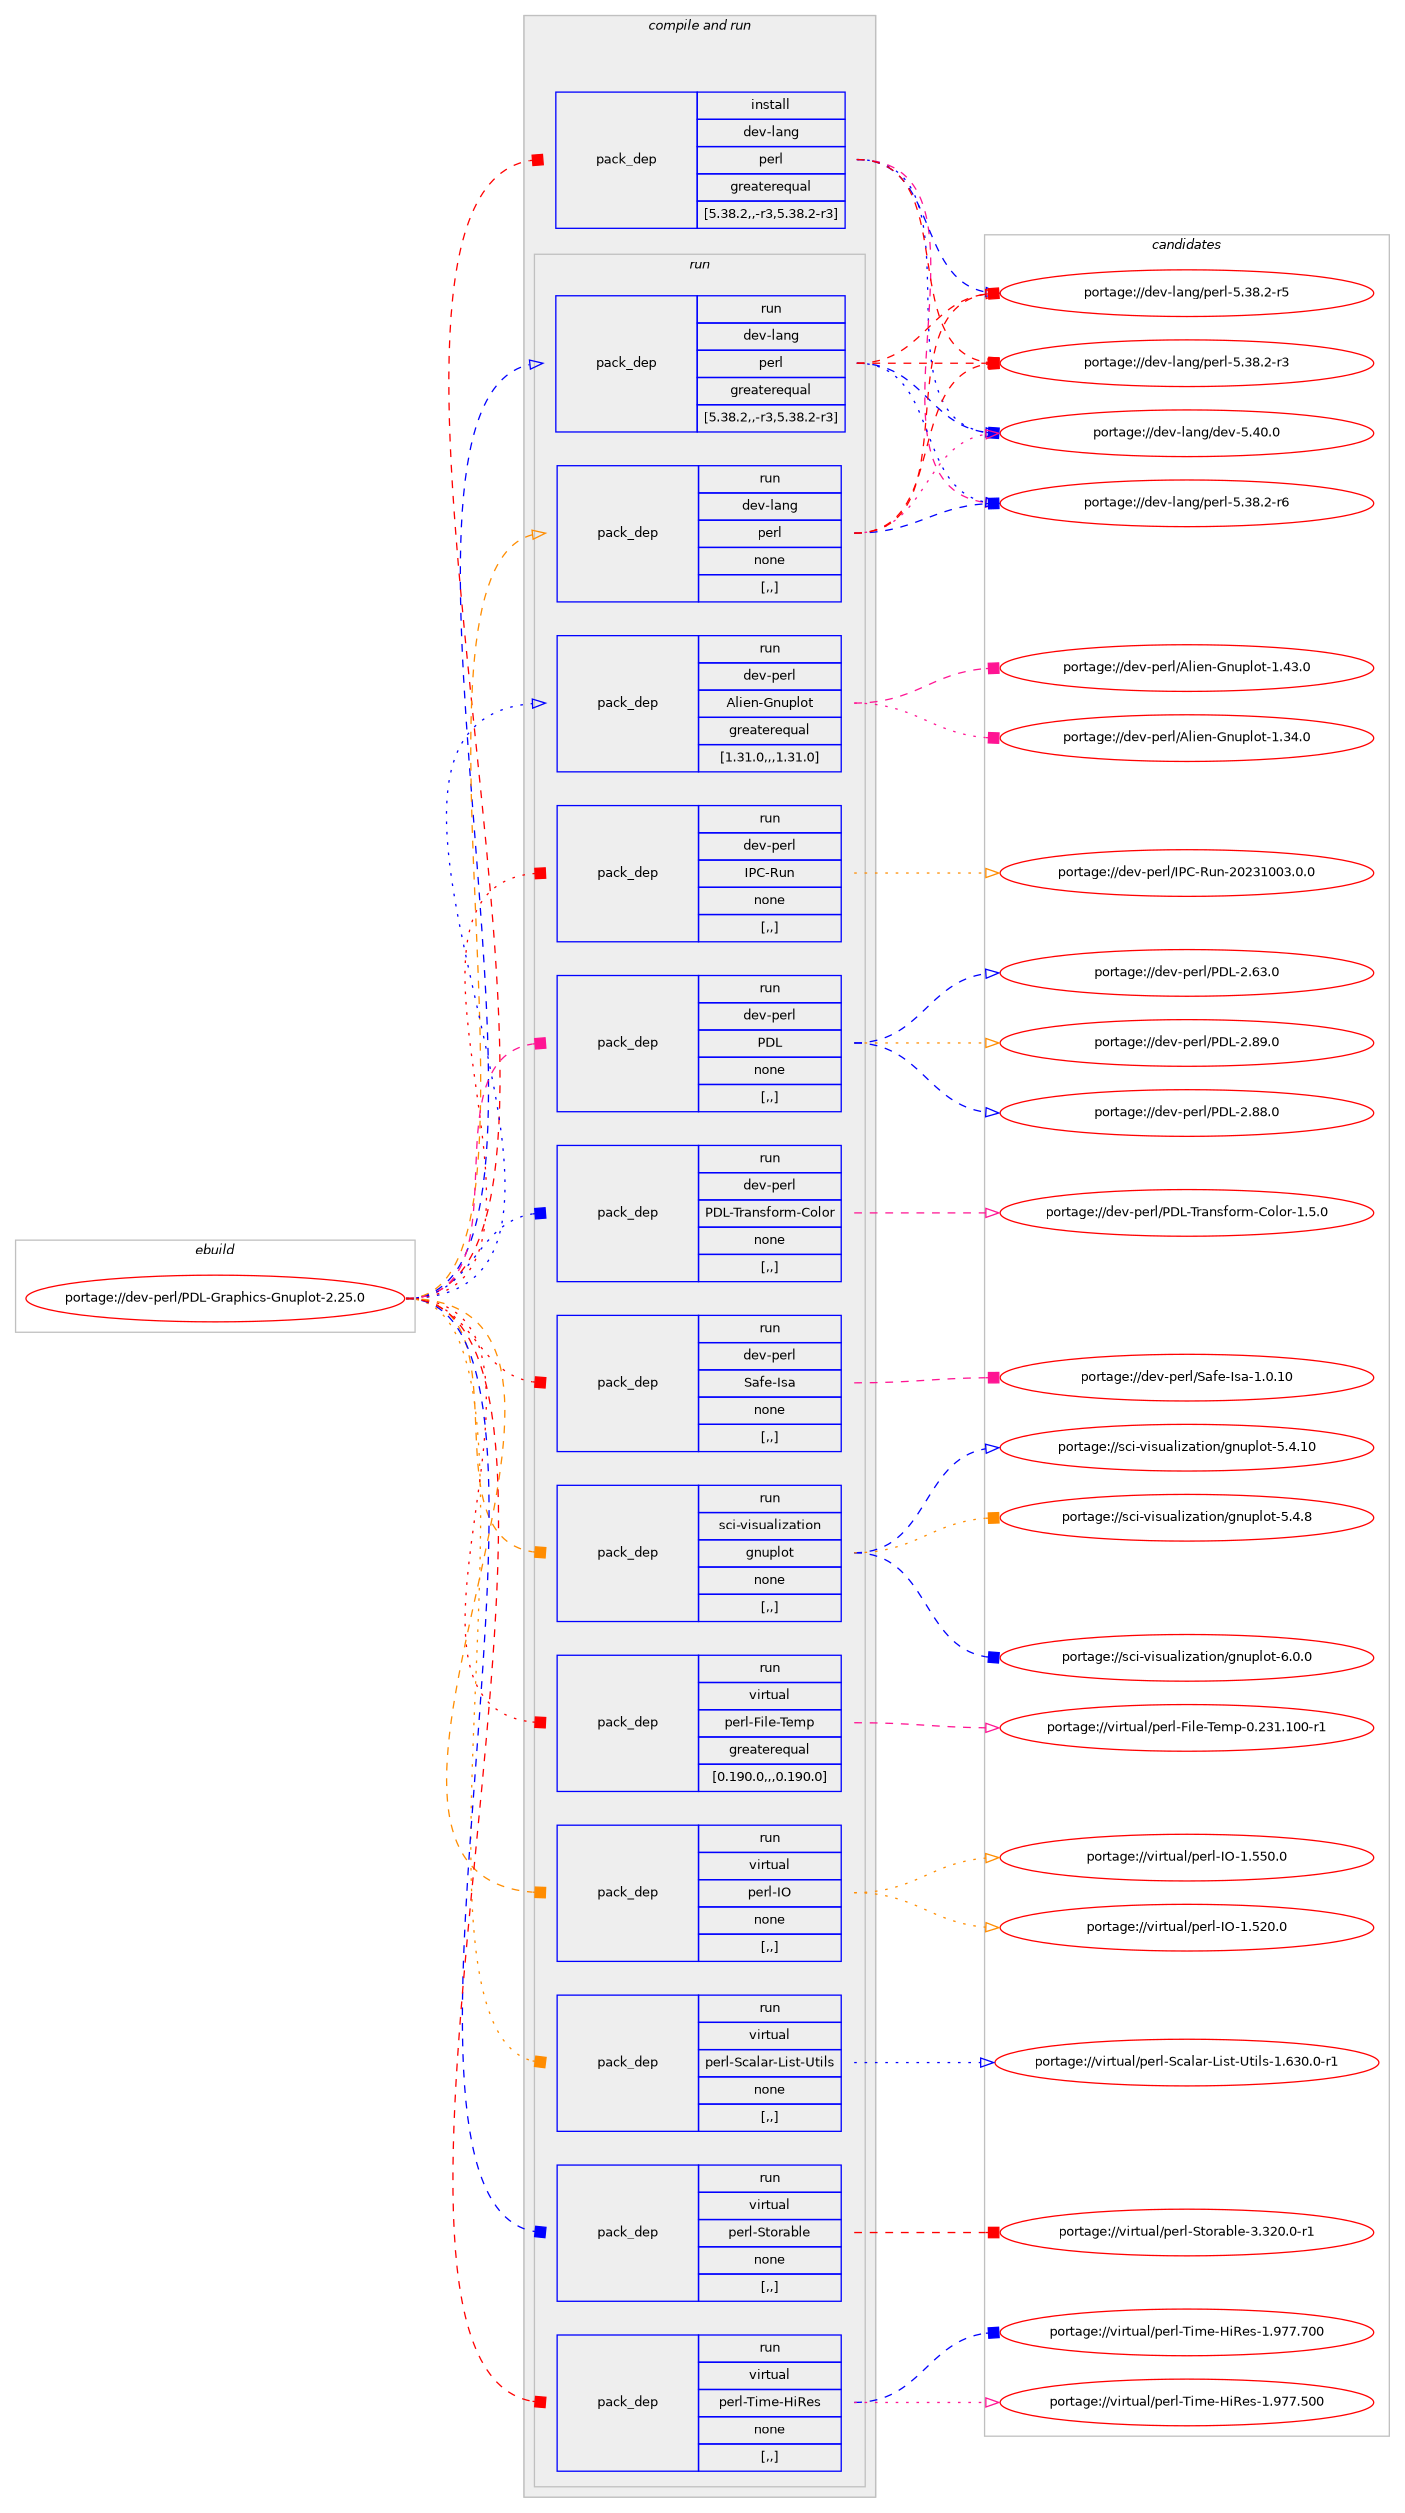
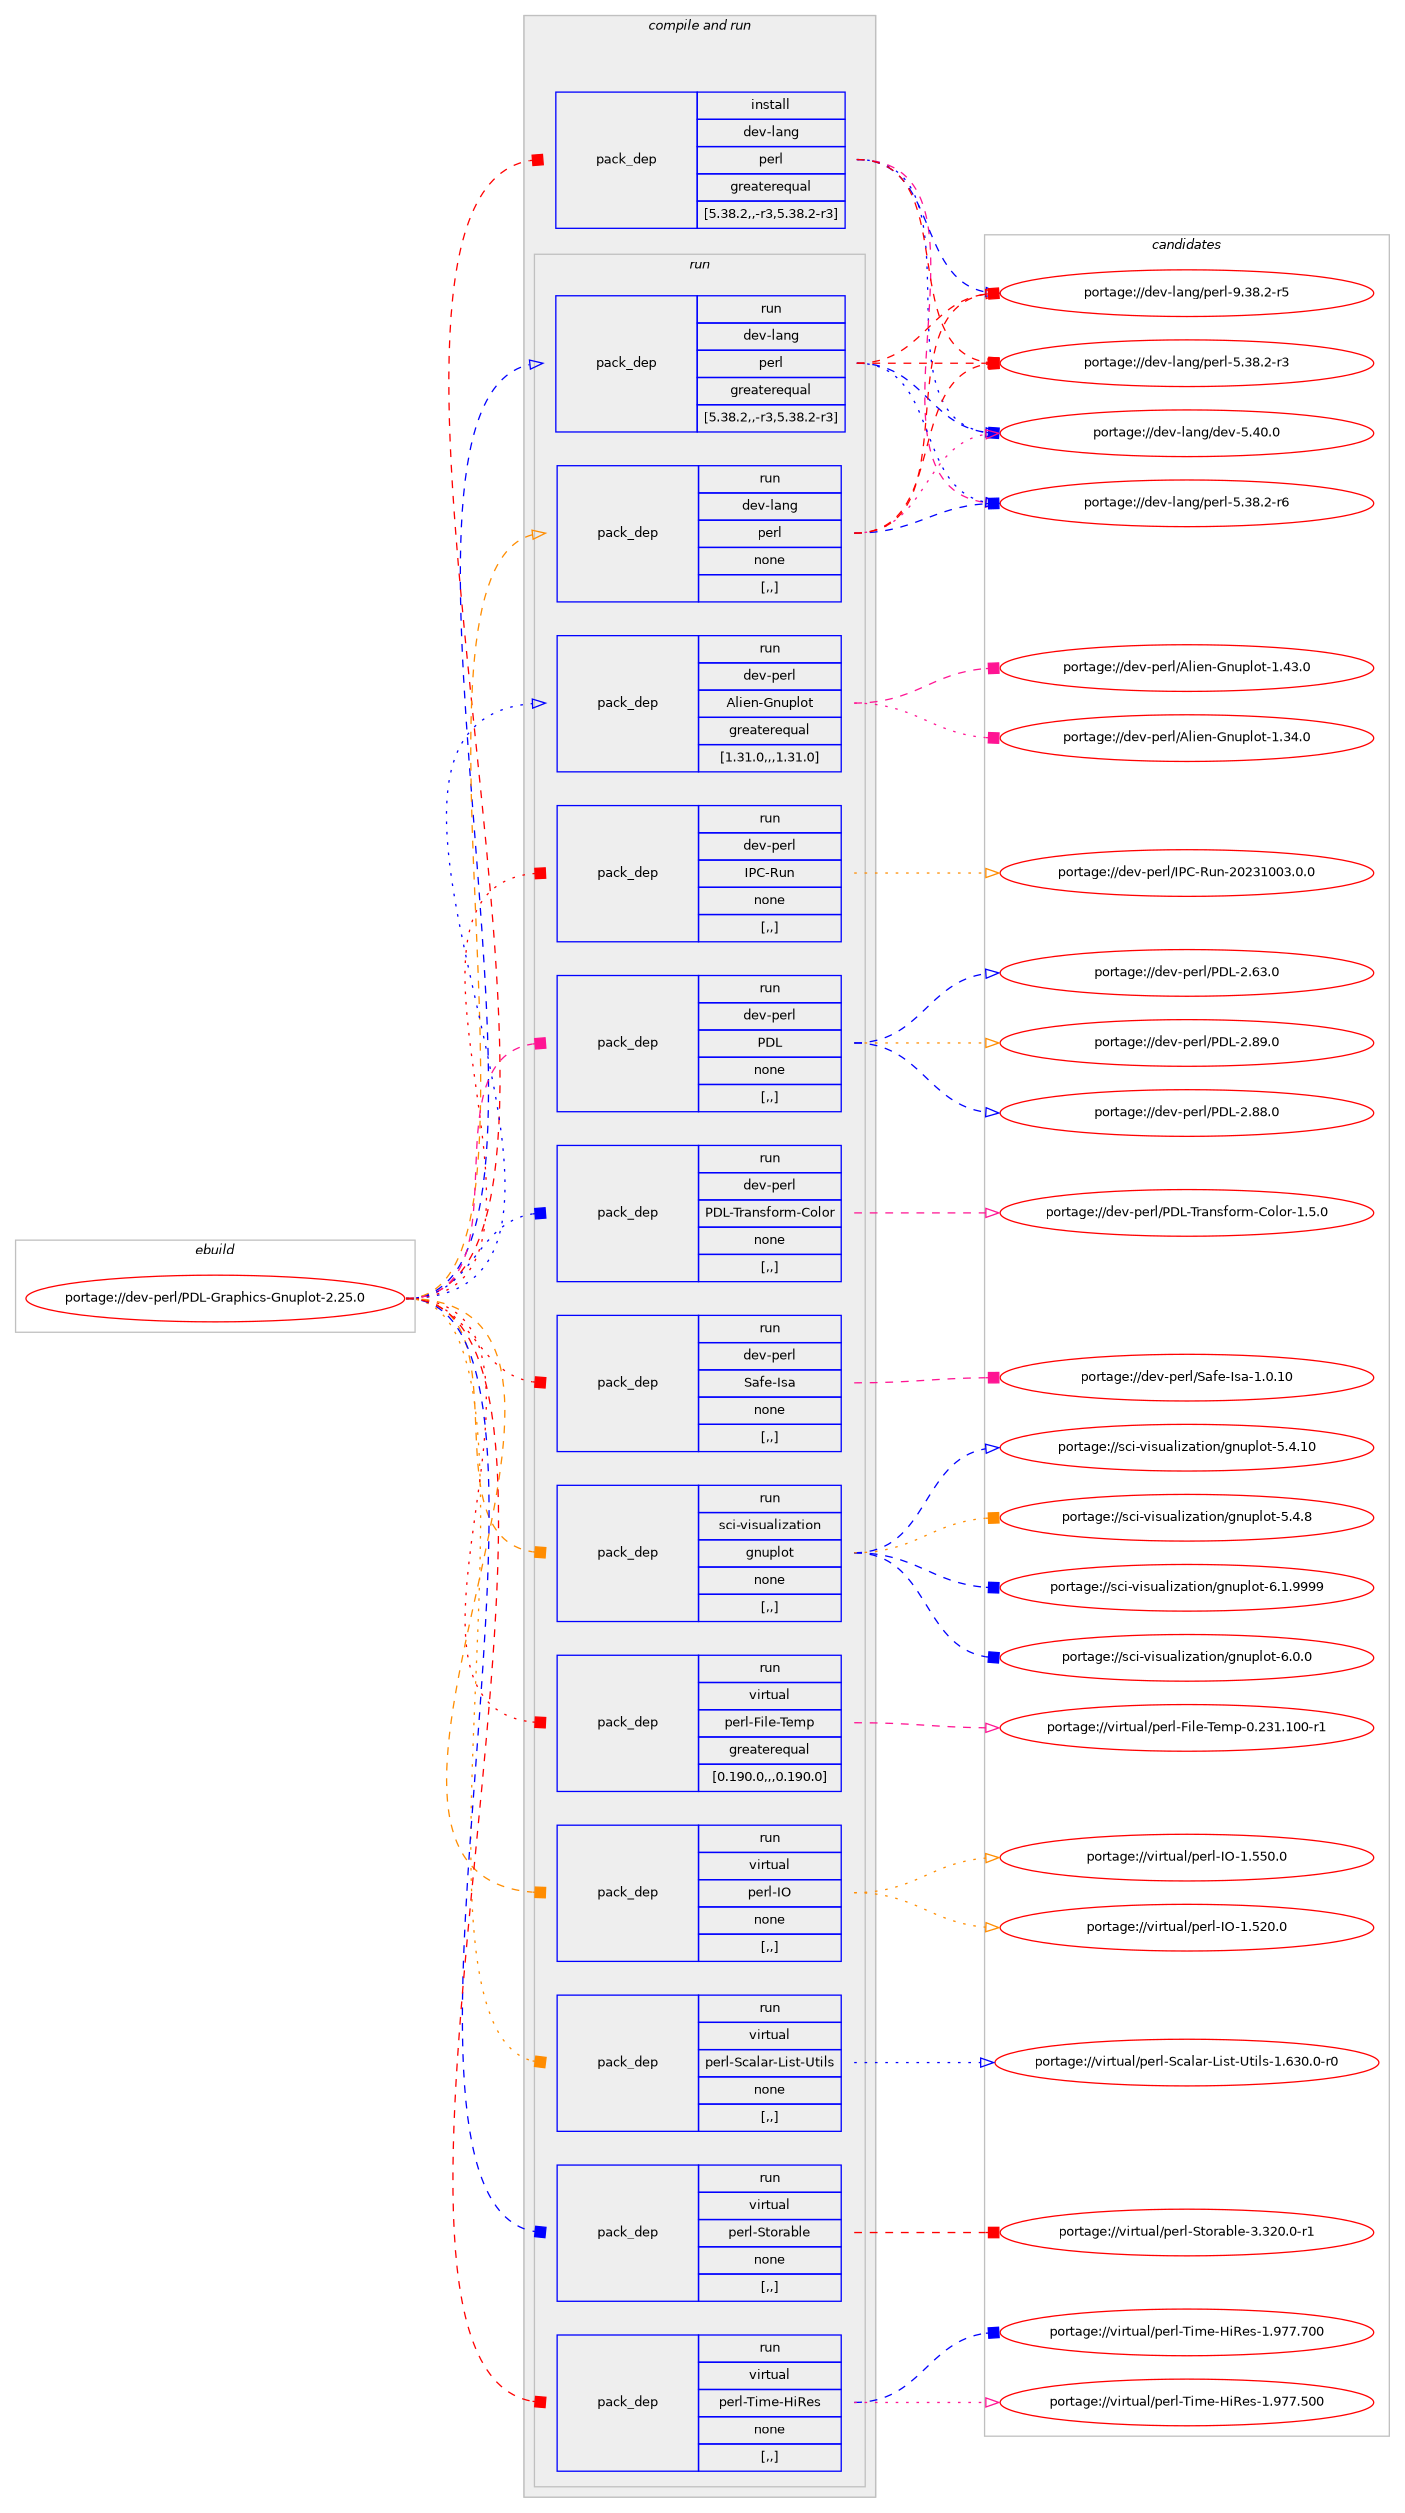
node "portage://dev-lang/perl-5.38.2-r5": label "portage://dev-lang/perl-5.38.2-r5" -> "portage://dev-lang/perl-9.38.2-r5"
node "portage://sci-visualization/gnuplot-6.1.9999": added
node "portage://virtual/perl-Scalar-List-Utils-1.630.0-r1": label "portage://virtual/perl-Scalar-List-Utils-1.630.0-r1" -> "portage://virtual/perl-Scalar-List-Utils-1.630.0-r0"
